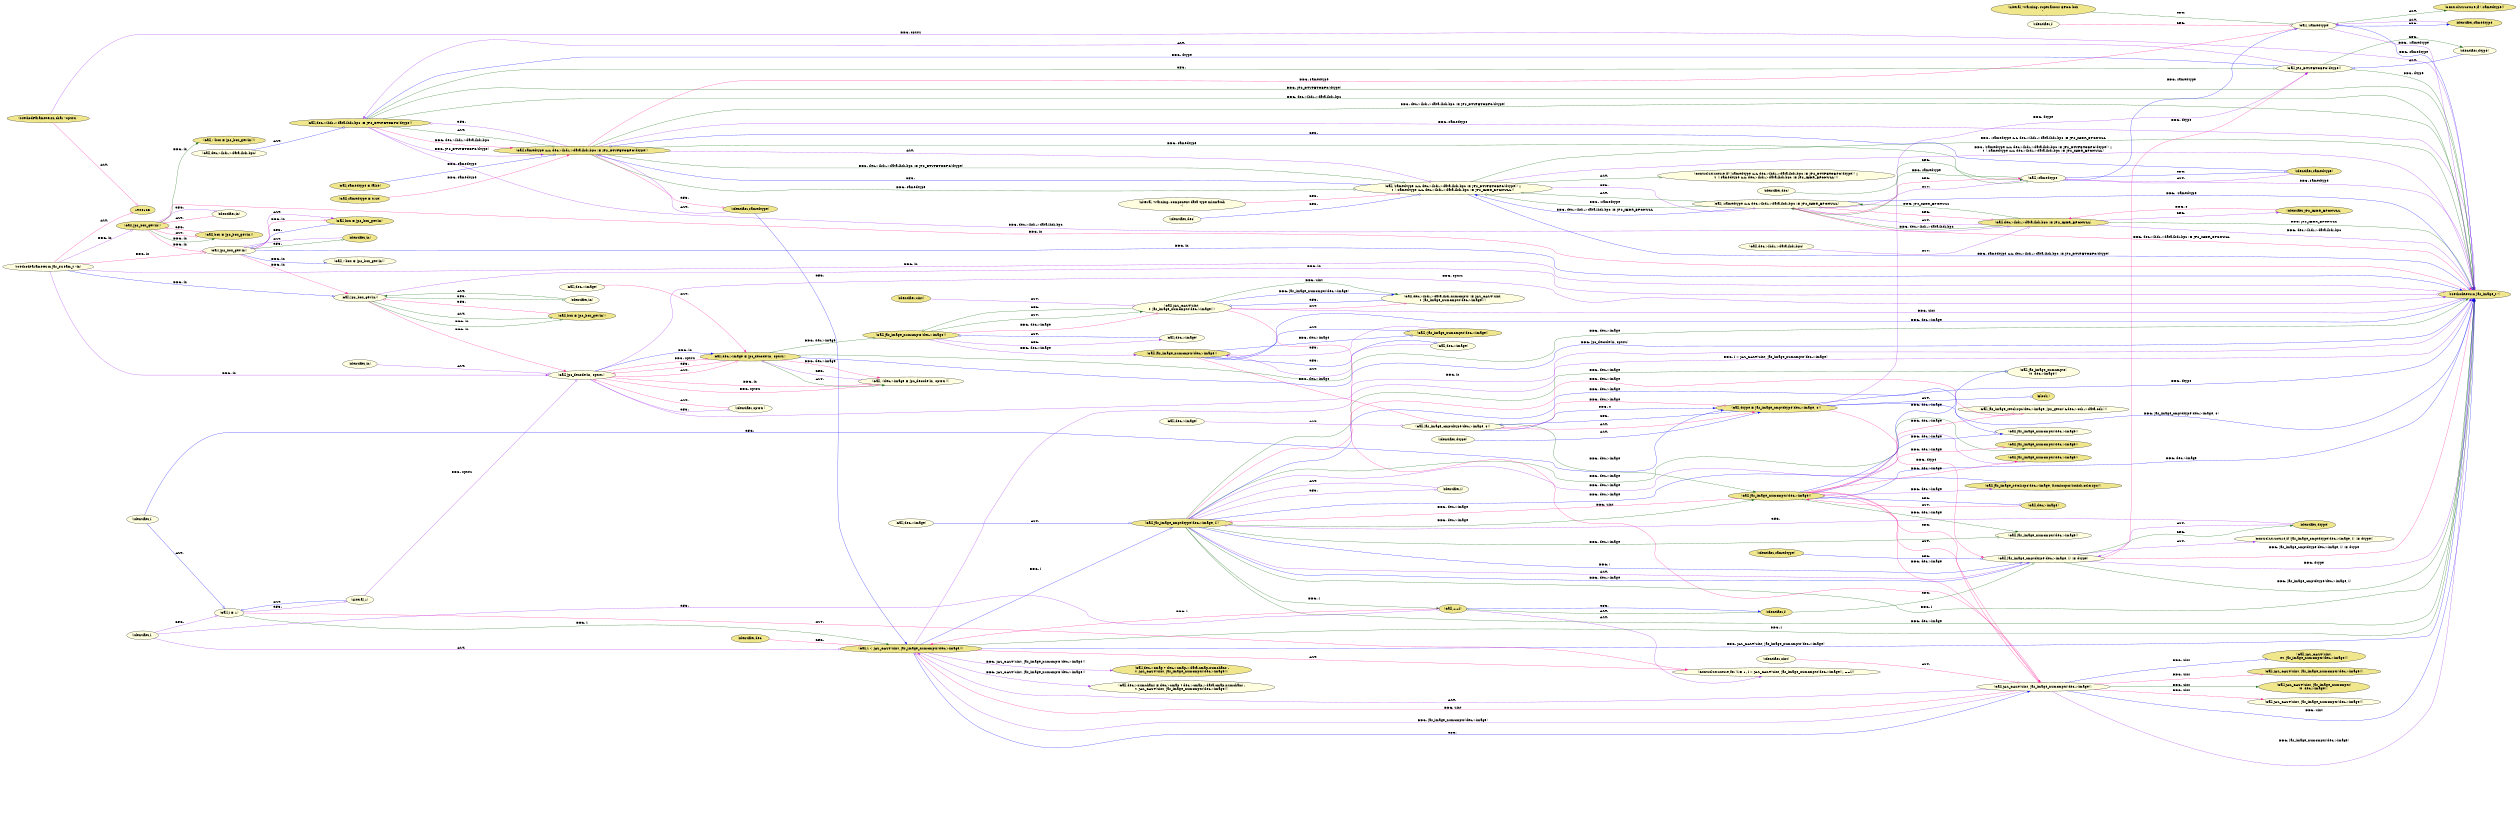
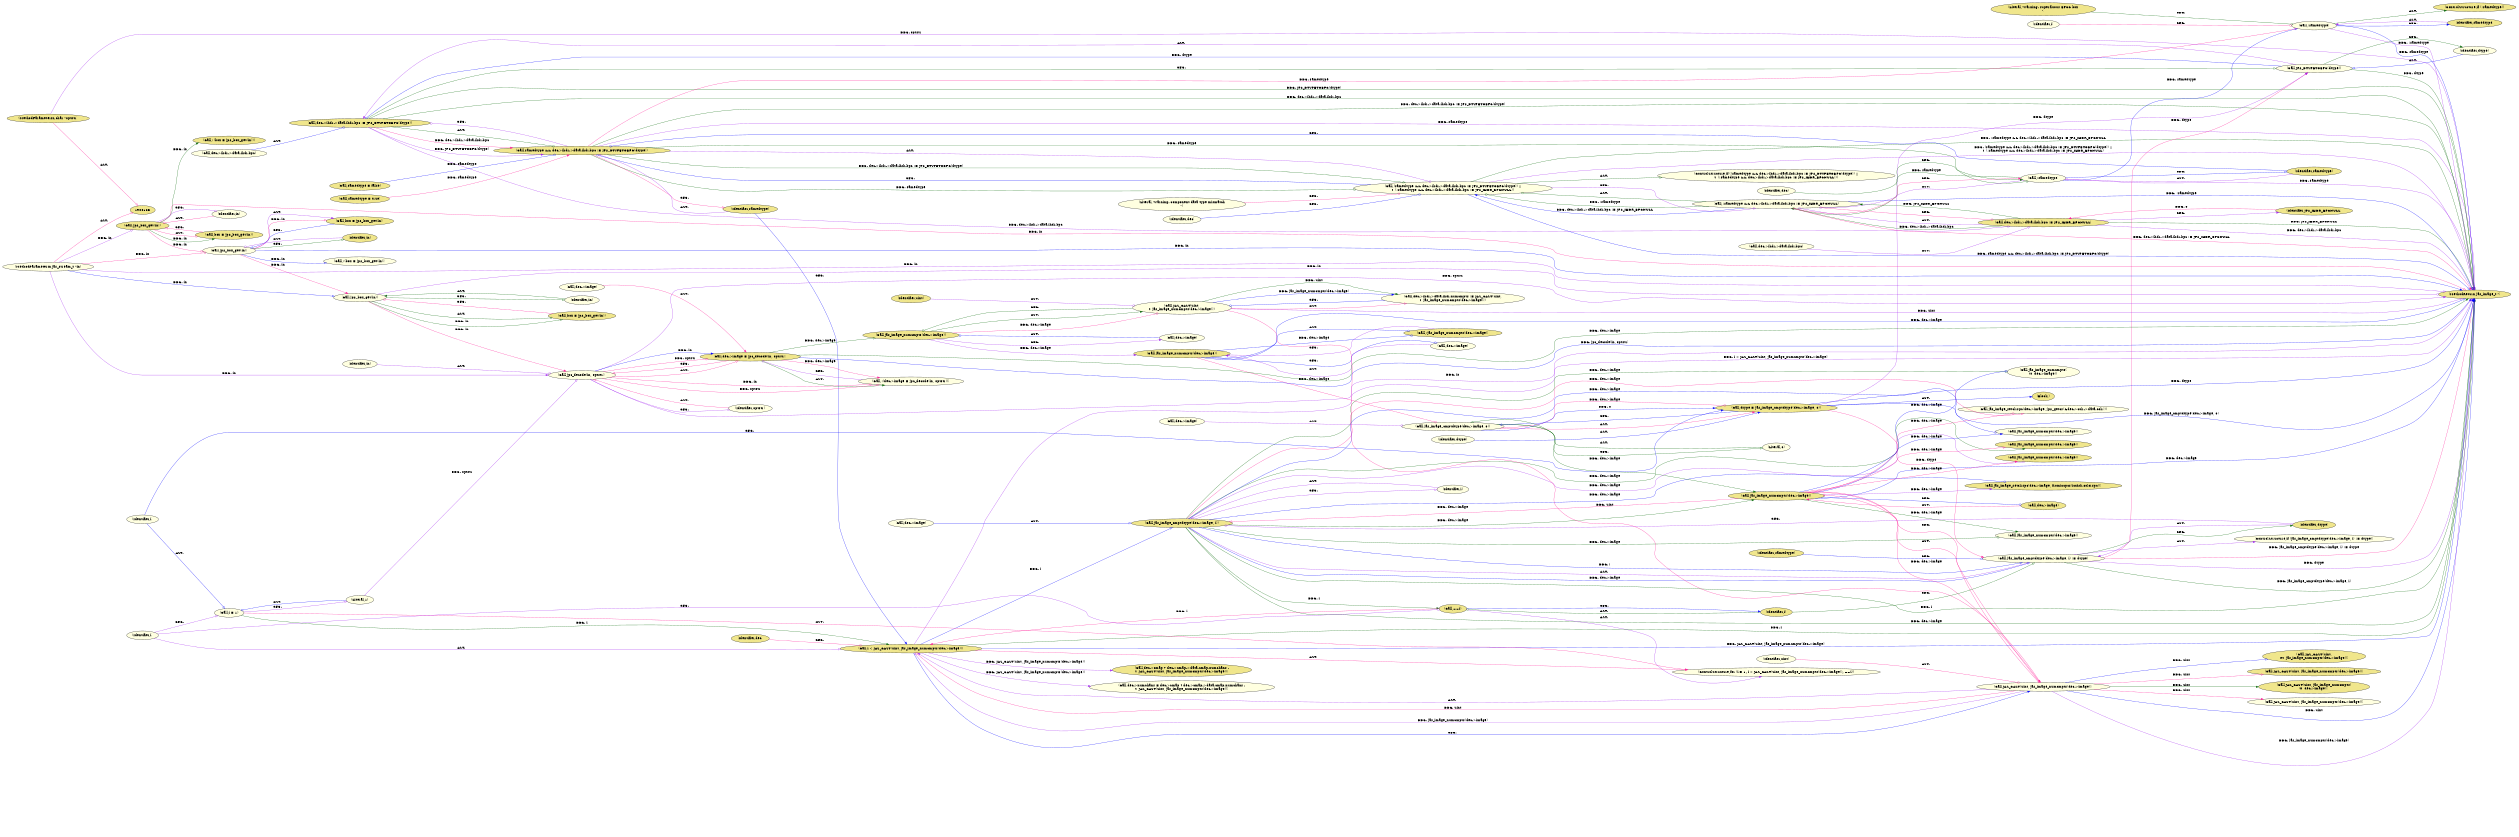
edge "(Call,dtype = jas_image_cmptdtype(dec->image, 0))" -> "(Block,)": arrowhead odot -> normal
node "(Literal,0)": added
